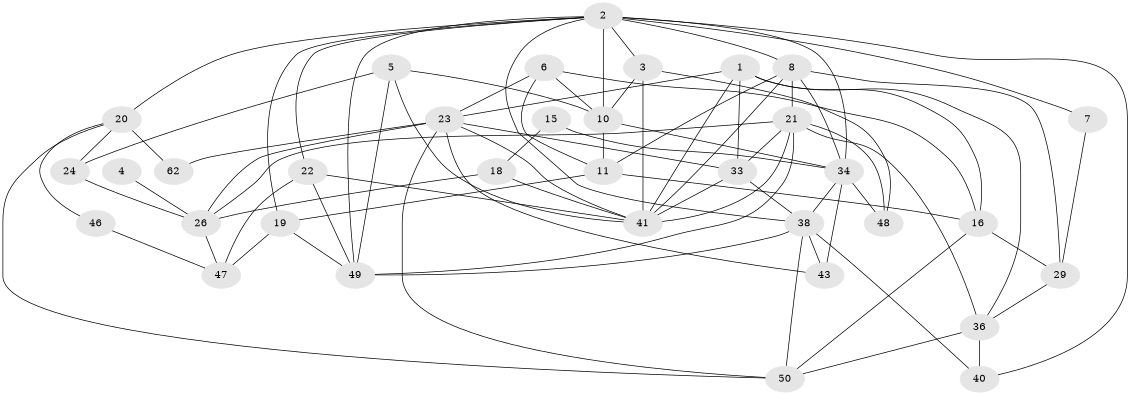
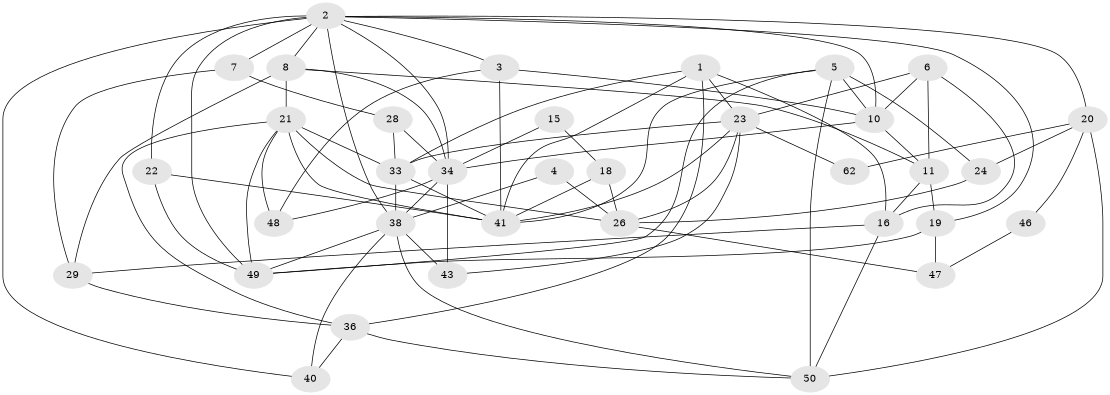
node "28": added
edge "8" -- "41": removed
edge "4" -- "38": added
edge "22" -- "47": removed
edge "23" -- "50": now "5" -- "50"
